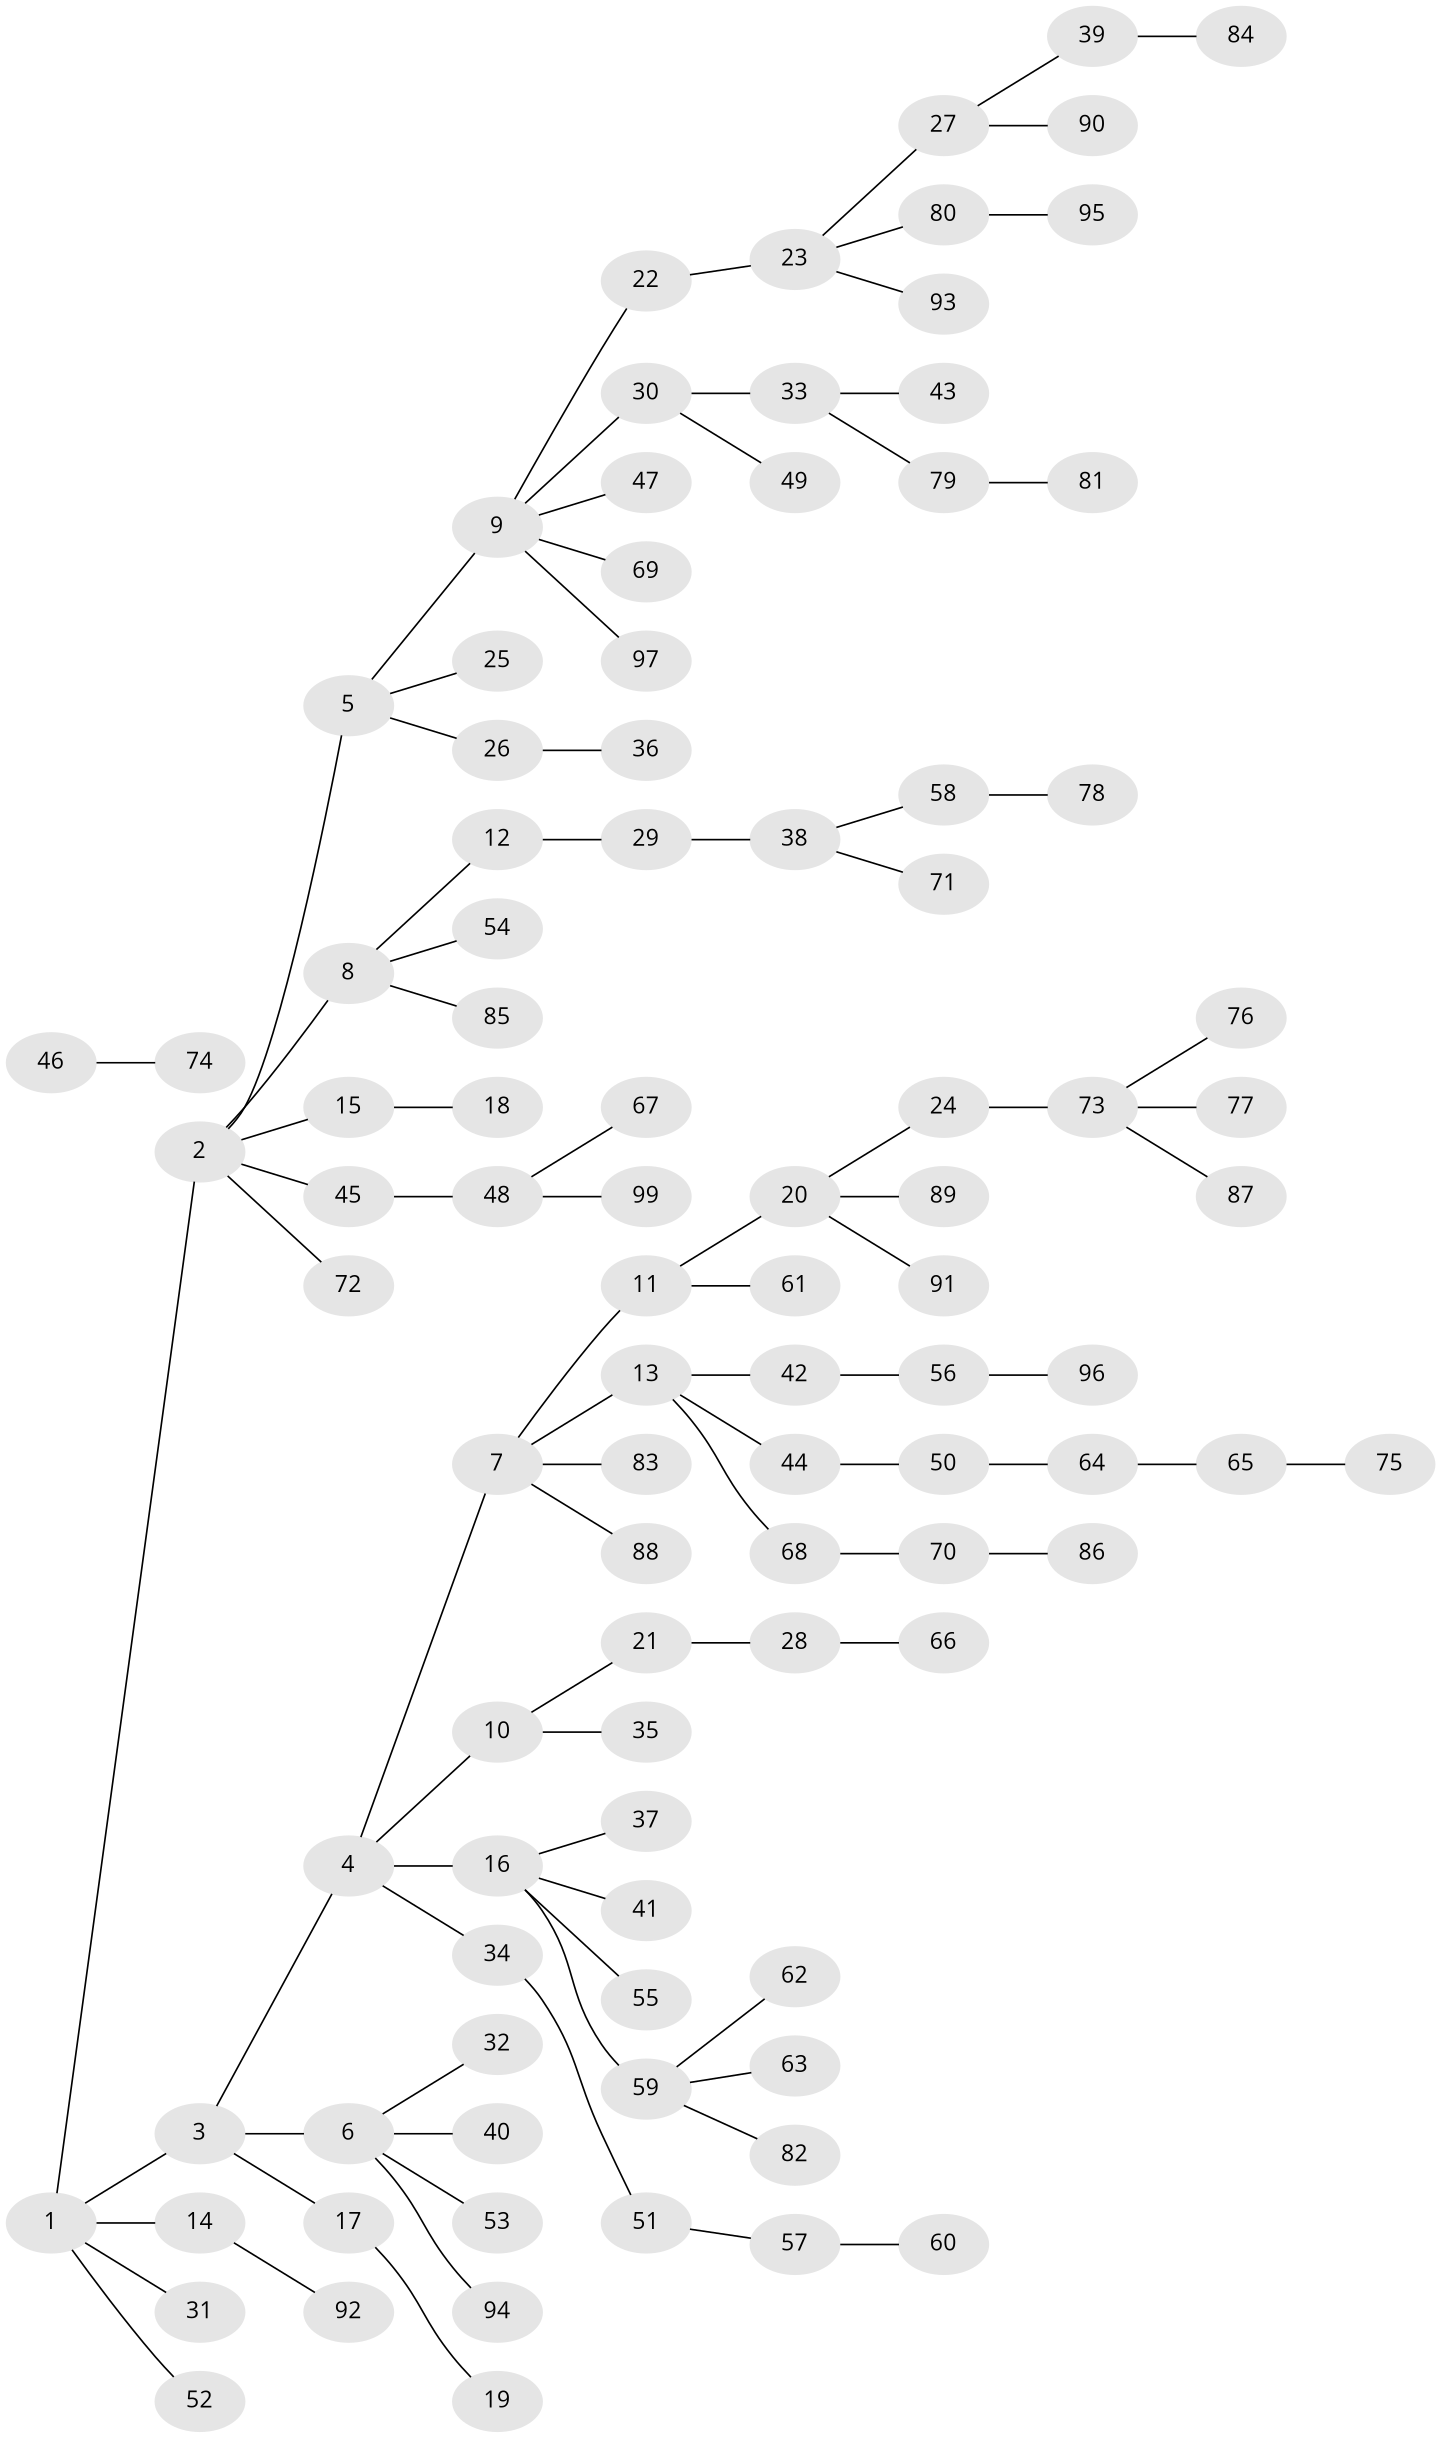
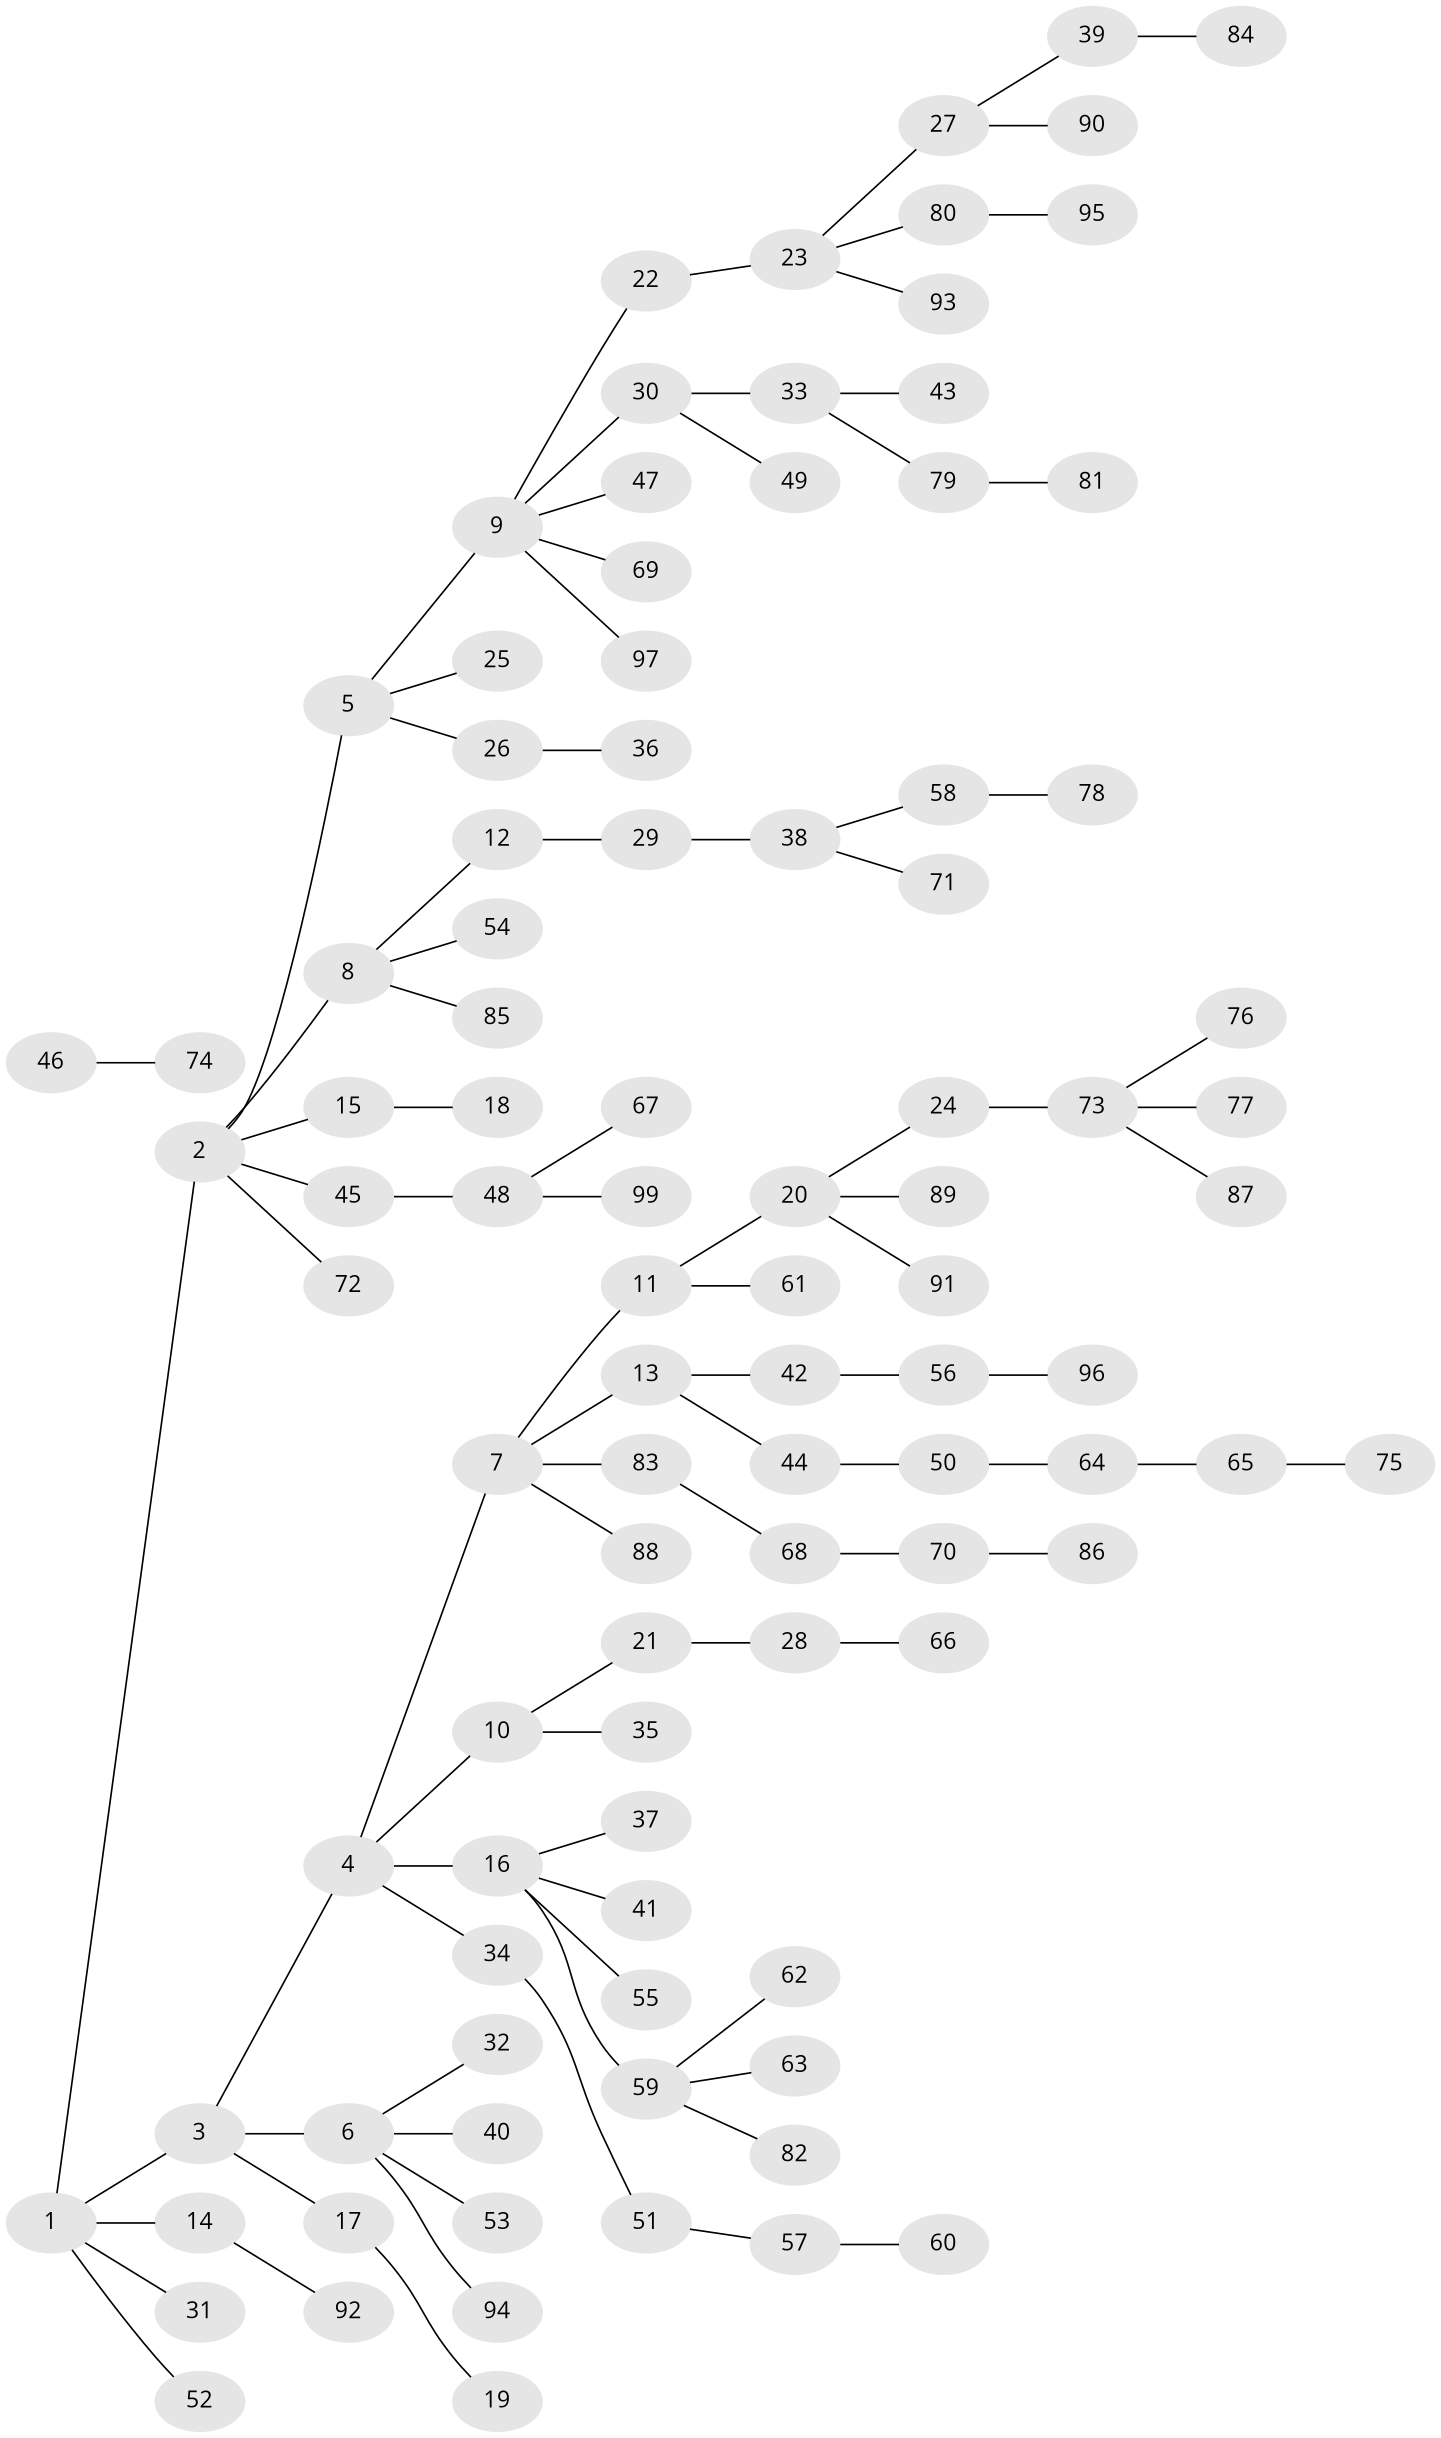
edge "13" -- "68": now "83" -- "68"
